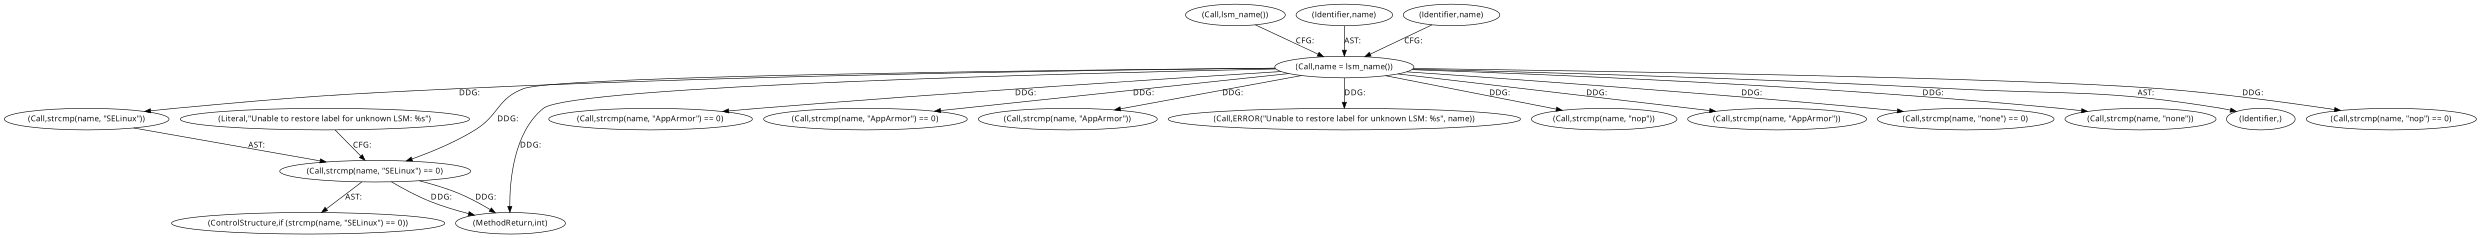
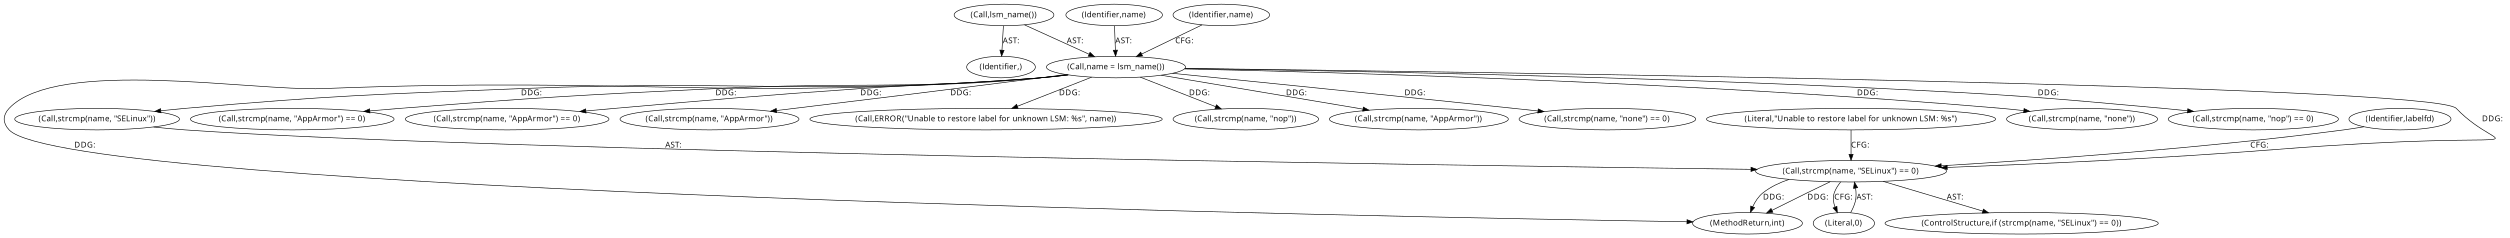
edge "(Call,lsm_name())" -> "(Call,name = lsm_name())": label "CFG: " -> "AST: "
edge "(Call,name = lsm_name())" -> "(Identifier,)": now "(Call,lsm_name())" -> "(Identifier,)"
node "(Identifier,labelfd)": added
node "(Literal,0)": added
